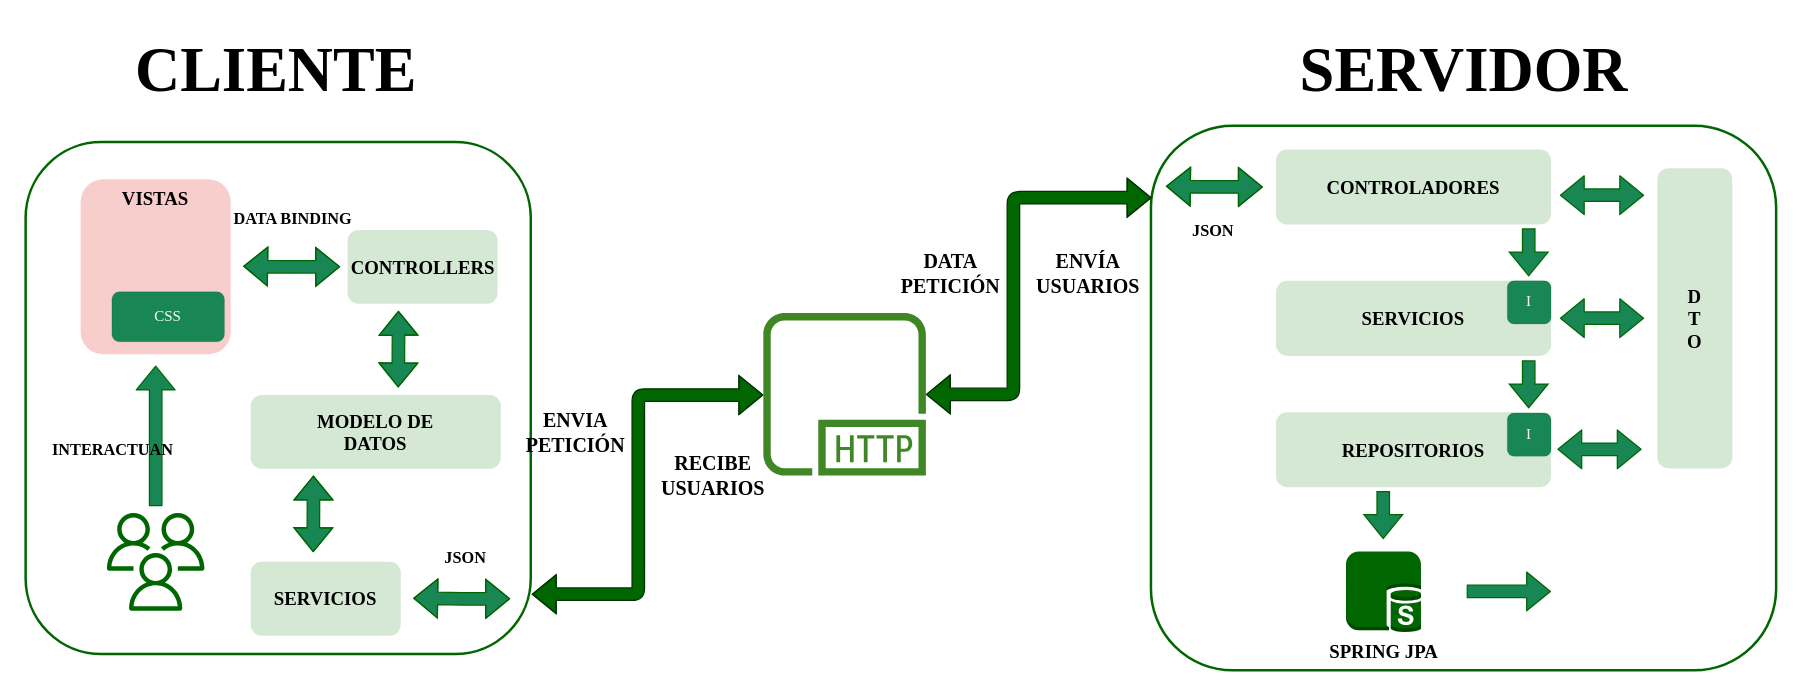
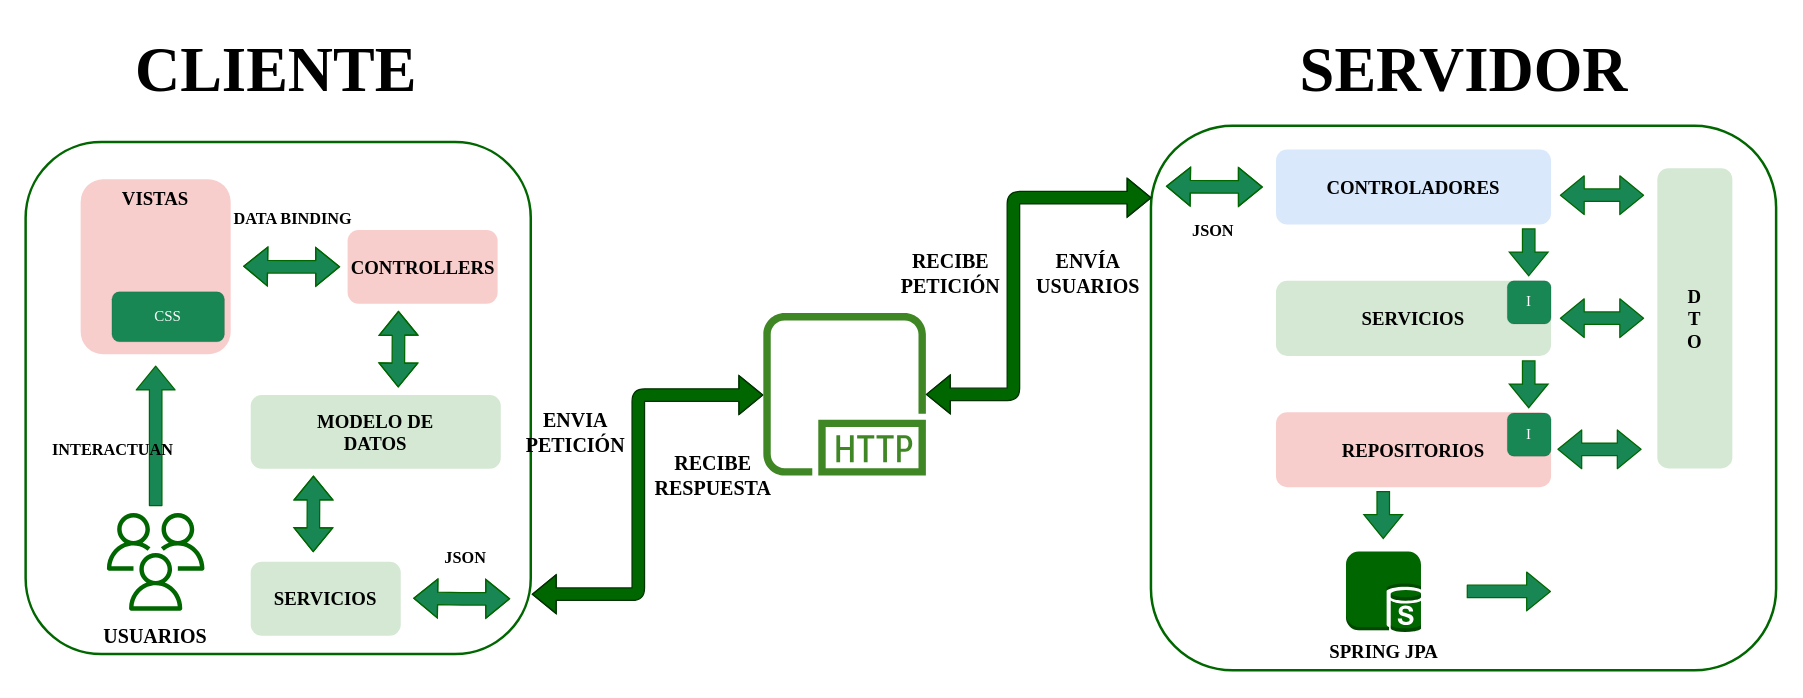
node "CONTROLADORES": fillcolor #d5e8d4 -> #dae8fc
node "CONTROLLERS": fillcolor #d5e8d4 -> #f8cecc
node "DATA PETICIÓN": label "DATA PETICIÓN" -> "RECIBE PETICIÓN"
node "REPOSITORIOS": fillcolor #d5e8d4 -> #f8cecc
node "RECIBE USUARIOS": label "RECIBE USUARIOS" -> "RECIBE RESPUESTA"
node "USUARIOS": added
